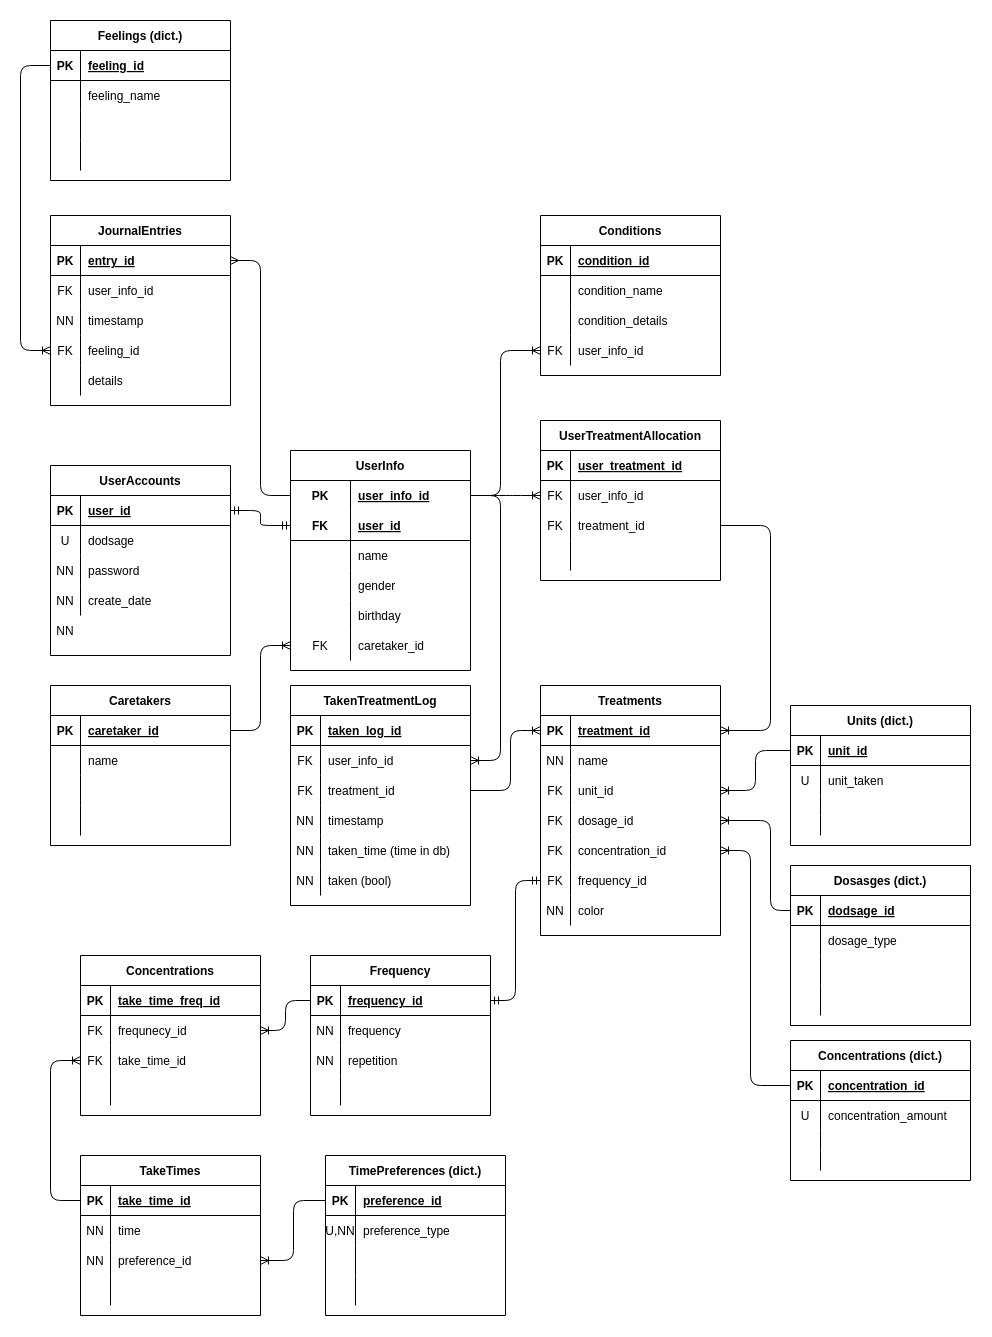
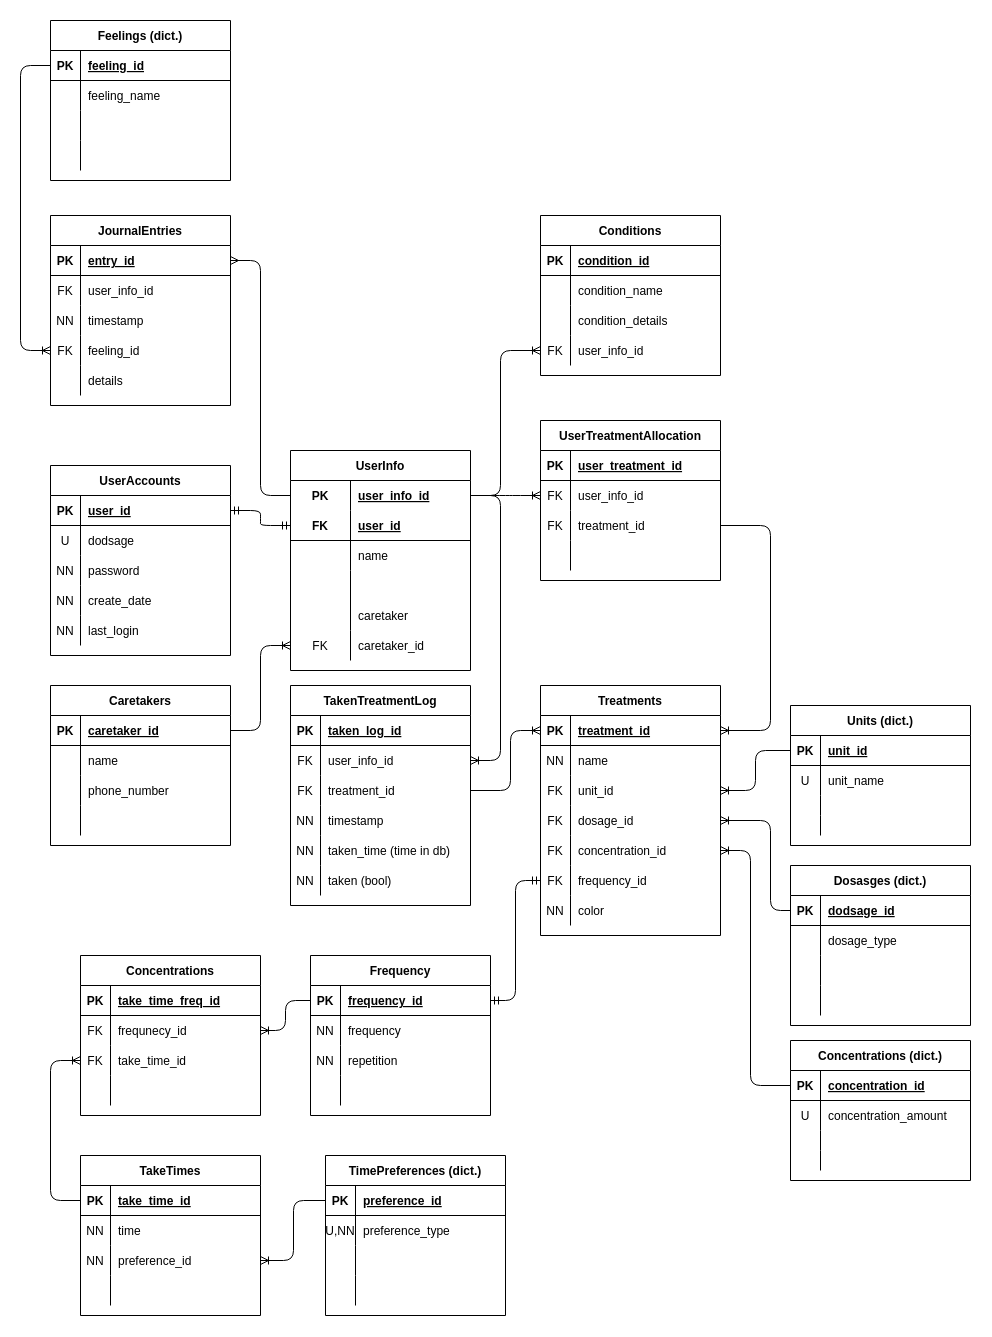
node "gender": removed
node "birthday": label "birthday" -> "caretaker"
node "last_login": added
node "unit_taken": label "unit_taken" -> "unit_name"
node "phone_number": added
